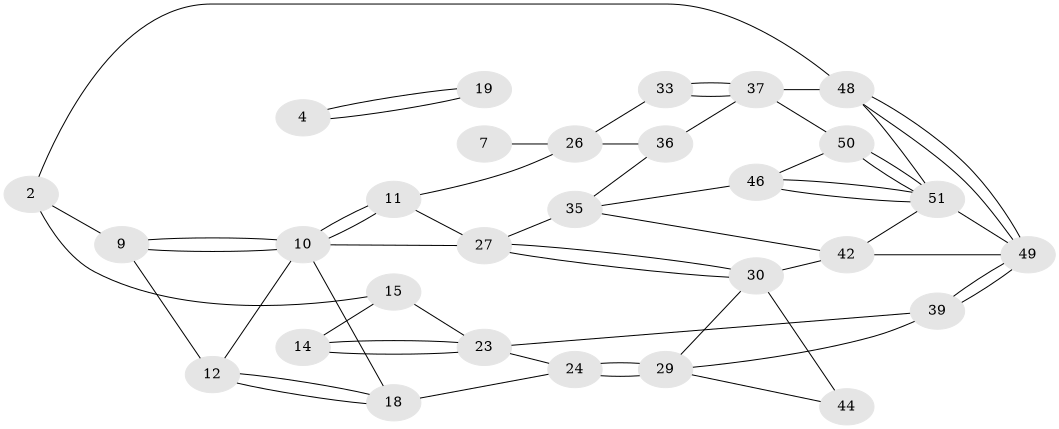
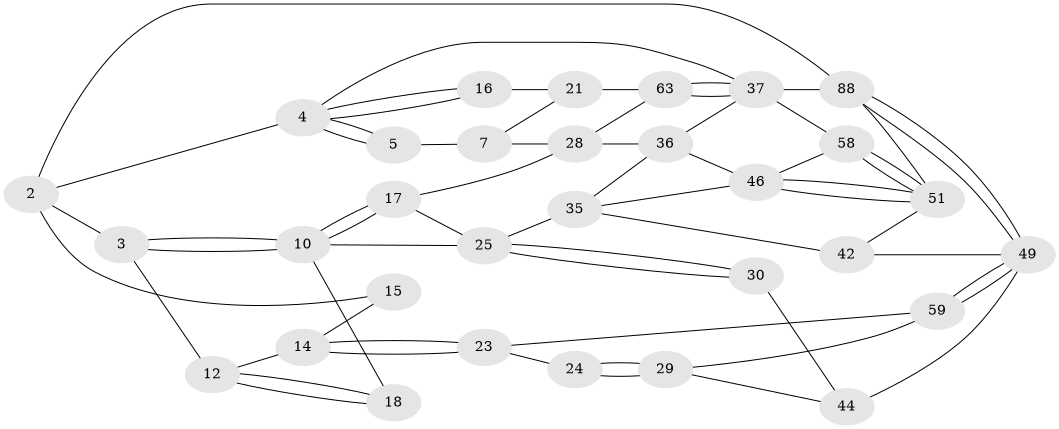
edge "37" -- "4": added
node "19": label "19" -> "16"
node "21": added
node "33": label "33" -> "63"
node "48": label "48" -> "88"
node "26": label "26" -> "28"
node "50": label "50" -> "58"
node "5": added
edge "4" -- "2": added
edge "36" -- "46": added
node "11": label "11" -> "17"
edge "51" -- "49": now "44" -- "49"
node "9": label "9" -> "3"
node "27": label "27" -> "25"
edge "42" -- "30": removed
node "39": label "39" -> "59"
edge "10" -- "12": now "14" -- "12"
edge "15" -- "23": removed
edge "30" -- "29": removed
edge "24" -- "18": removed
